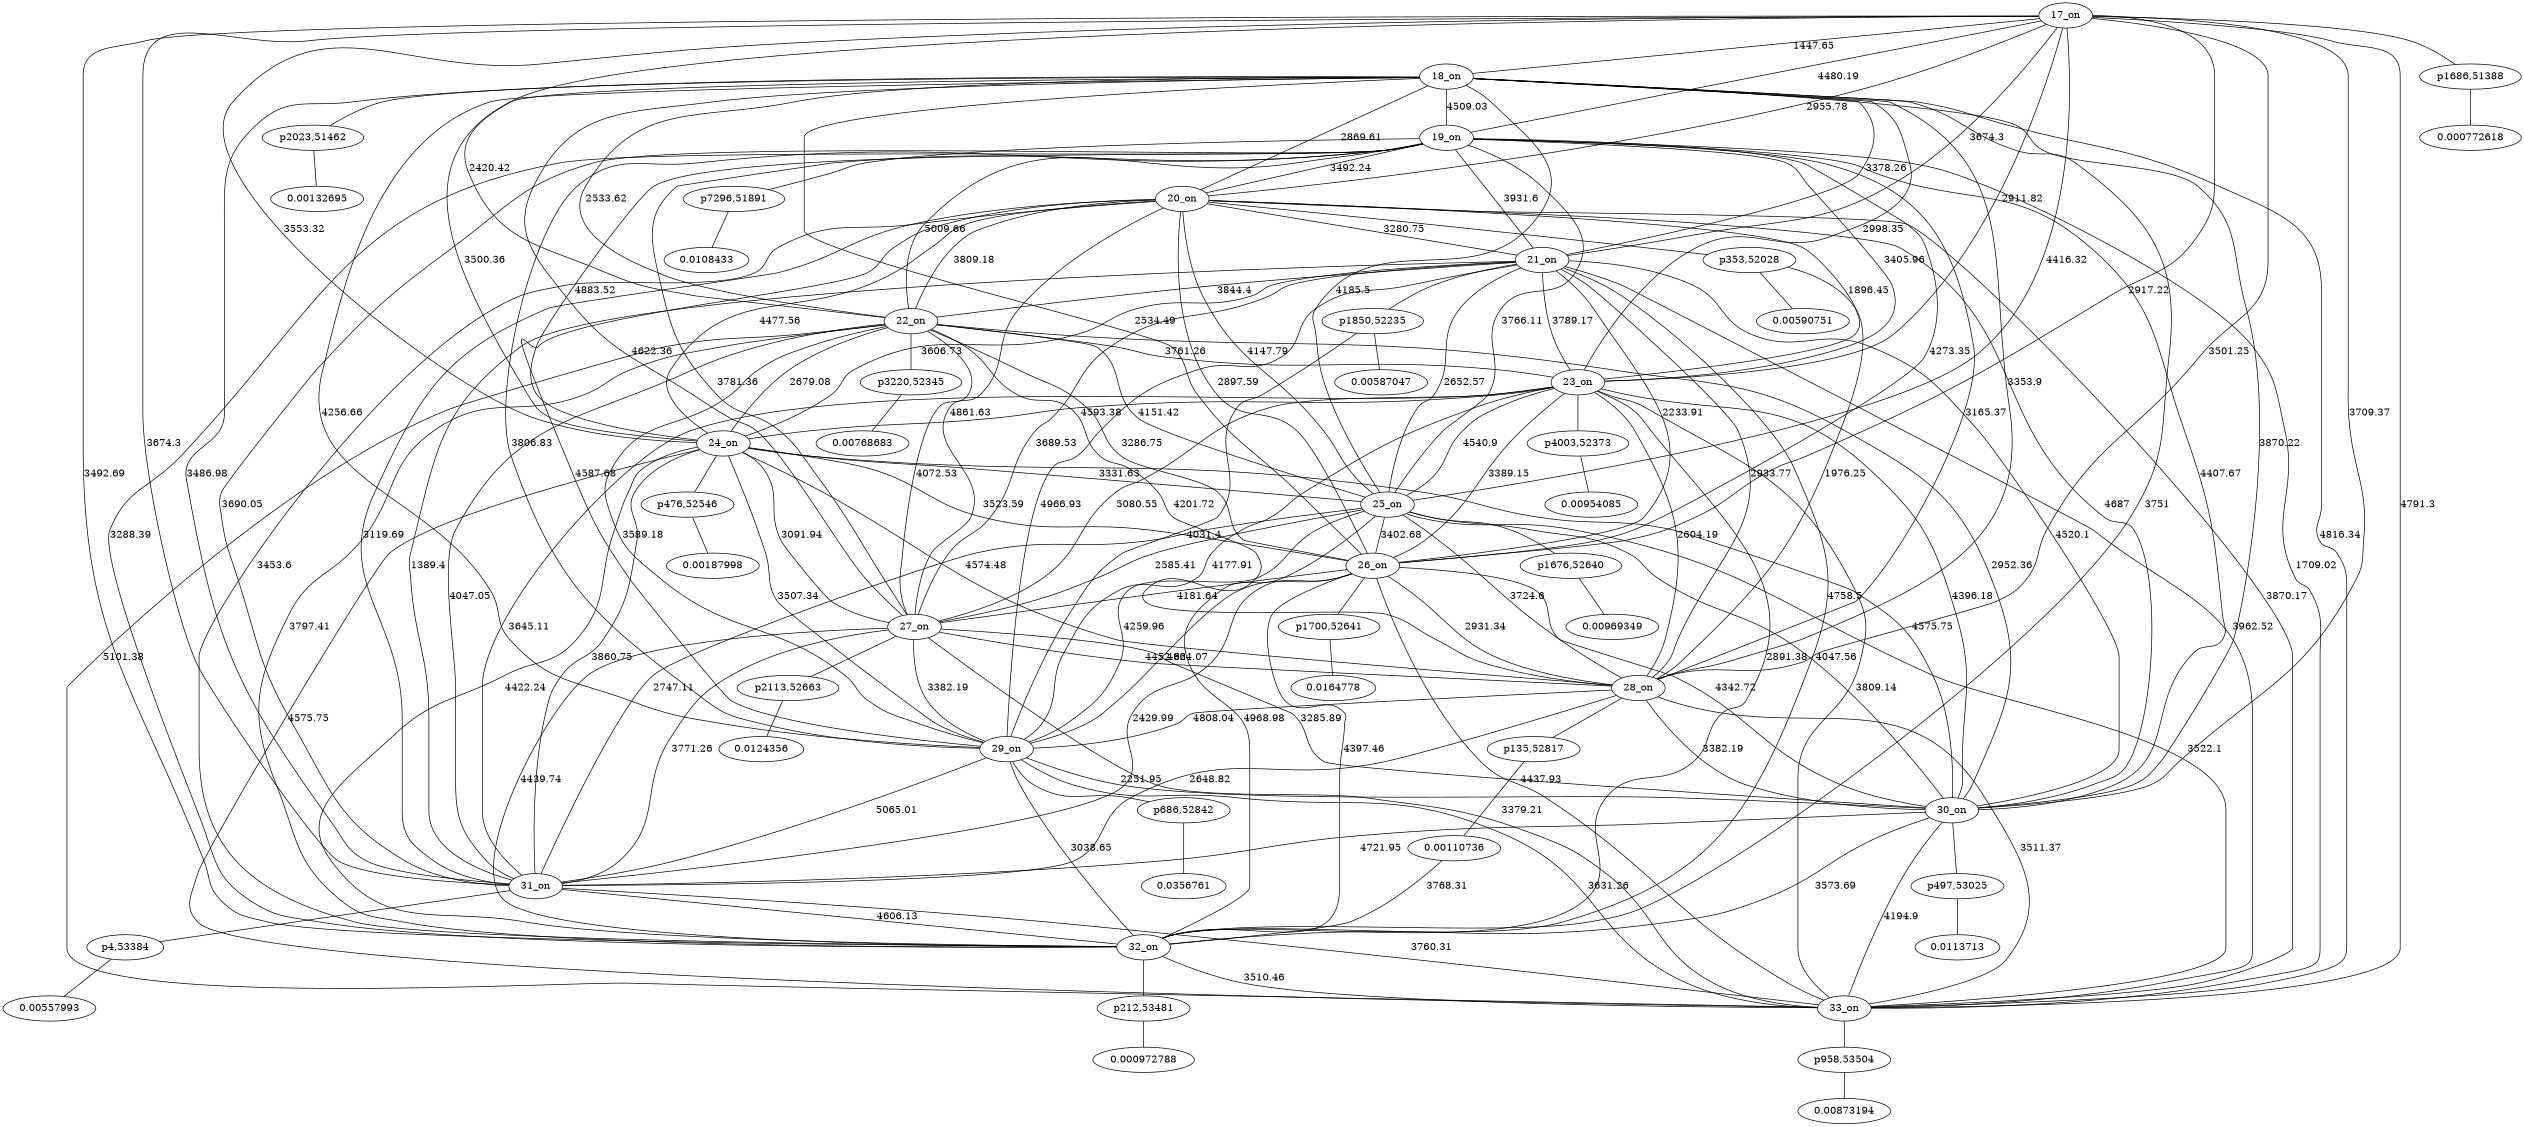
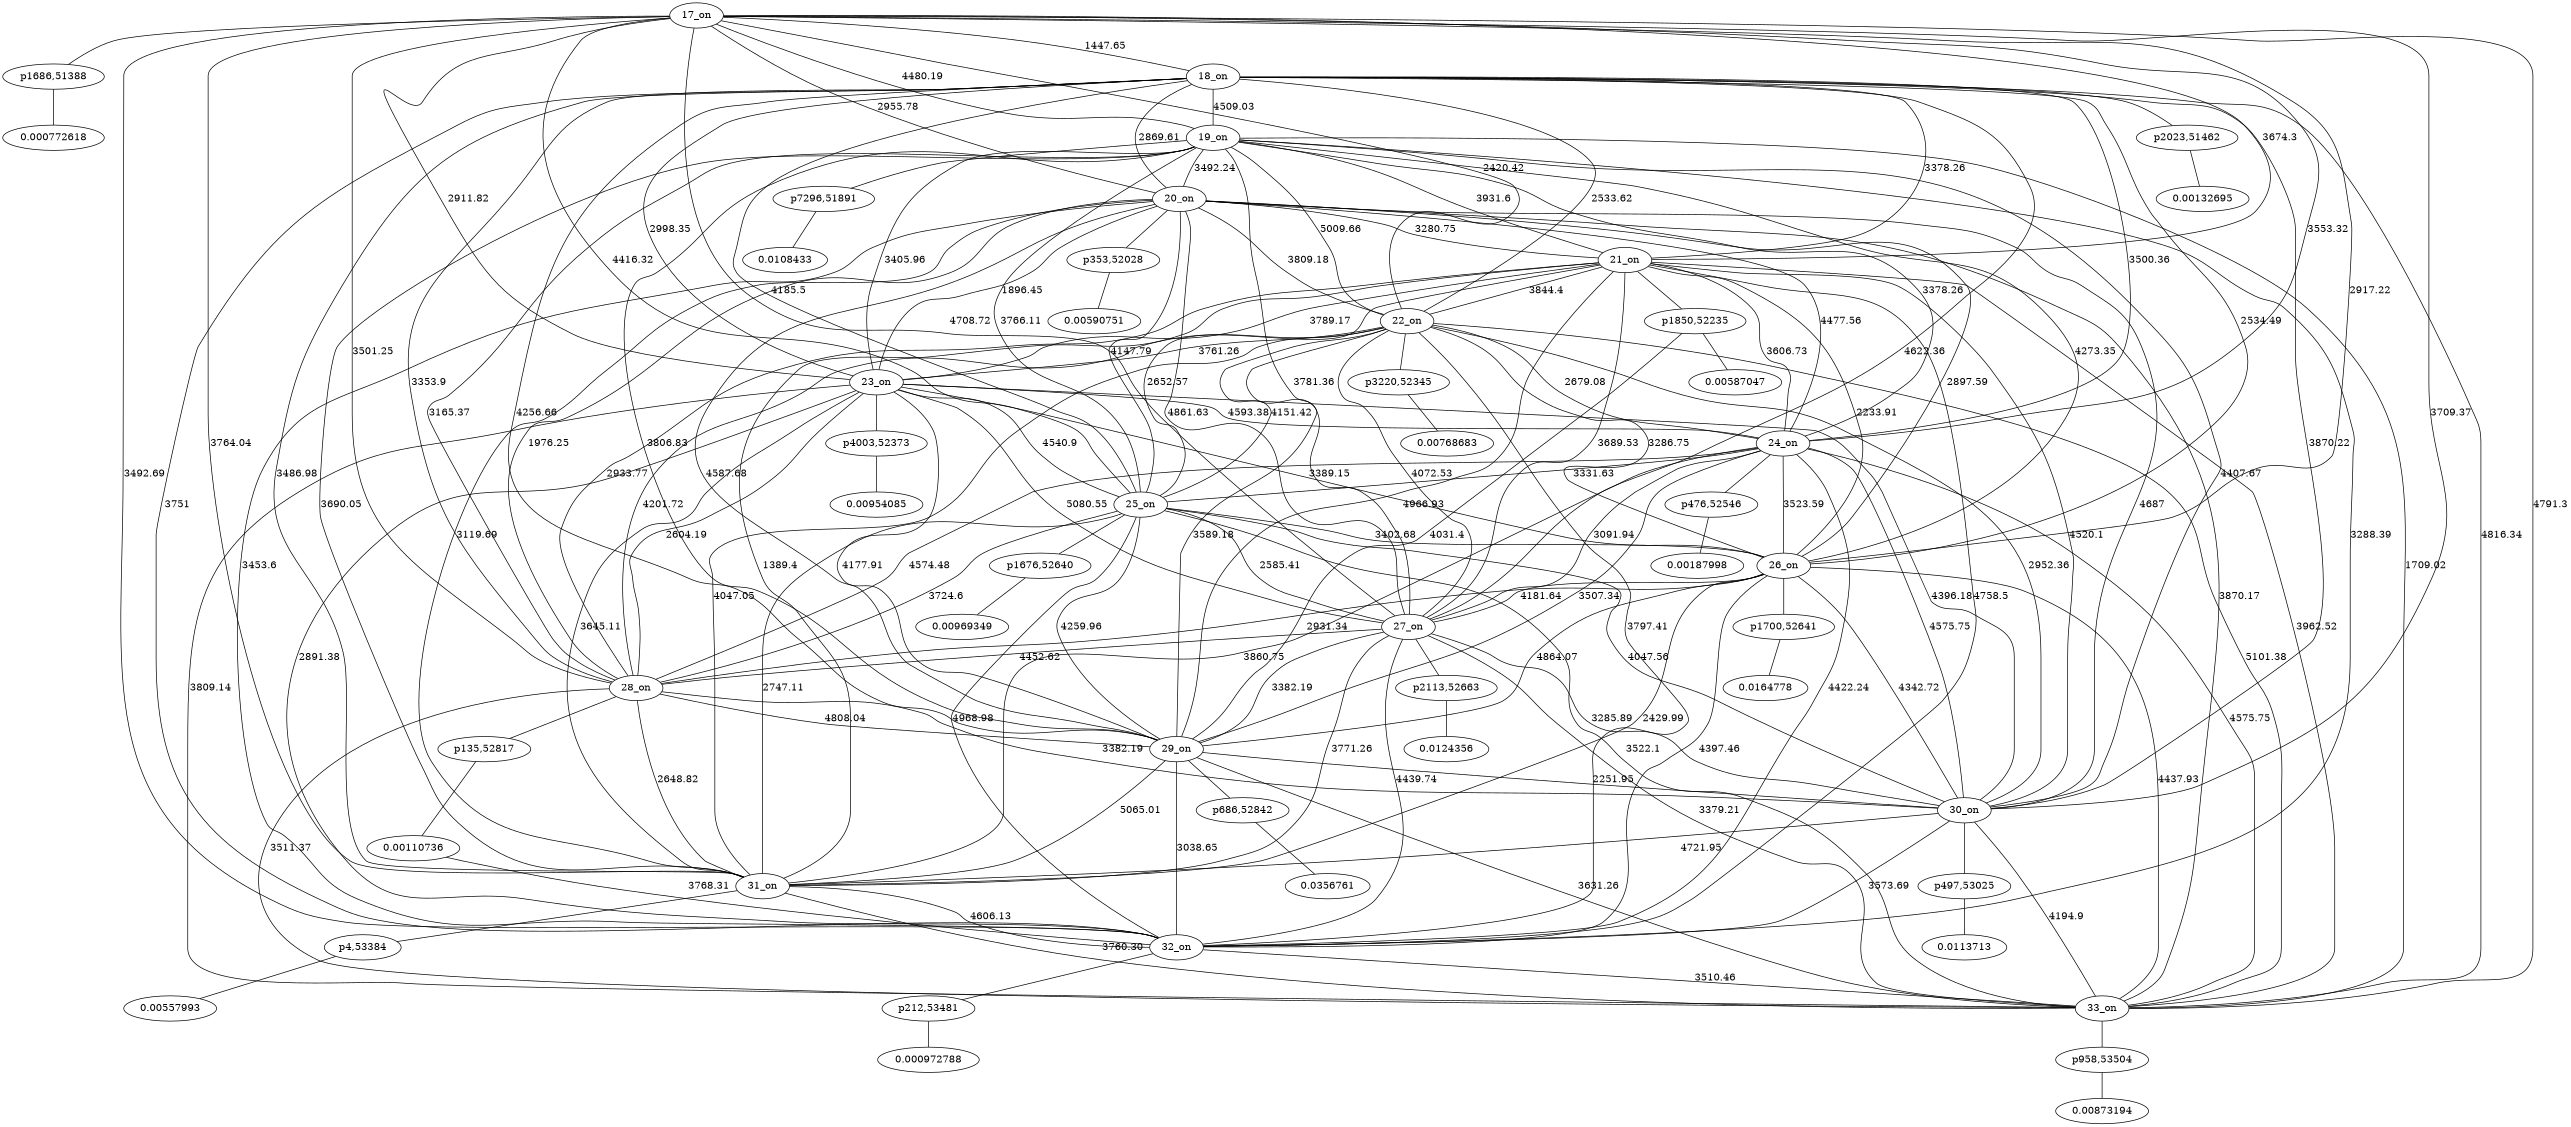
edge "19_on" -- "24_on": label "4883.52" -> "3378.26"
edge "17_on" -- "27_on": added, label "4708.72"
edge "17_on" -- "31_on": label "3674.3" -> "3764.04"
edge "p353,52028" -- "28_on": now "20_on" -- "28_on"
edge "31_on" -- "33_on": label "3760.31" -> "3760.30"
